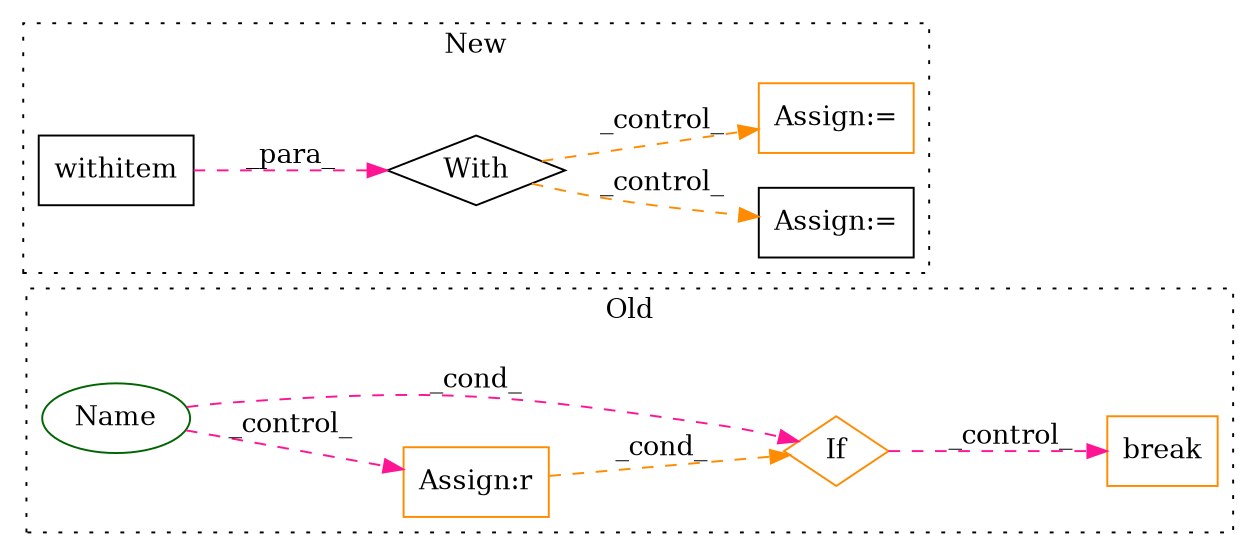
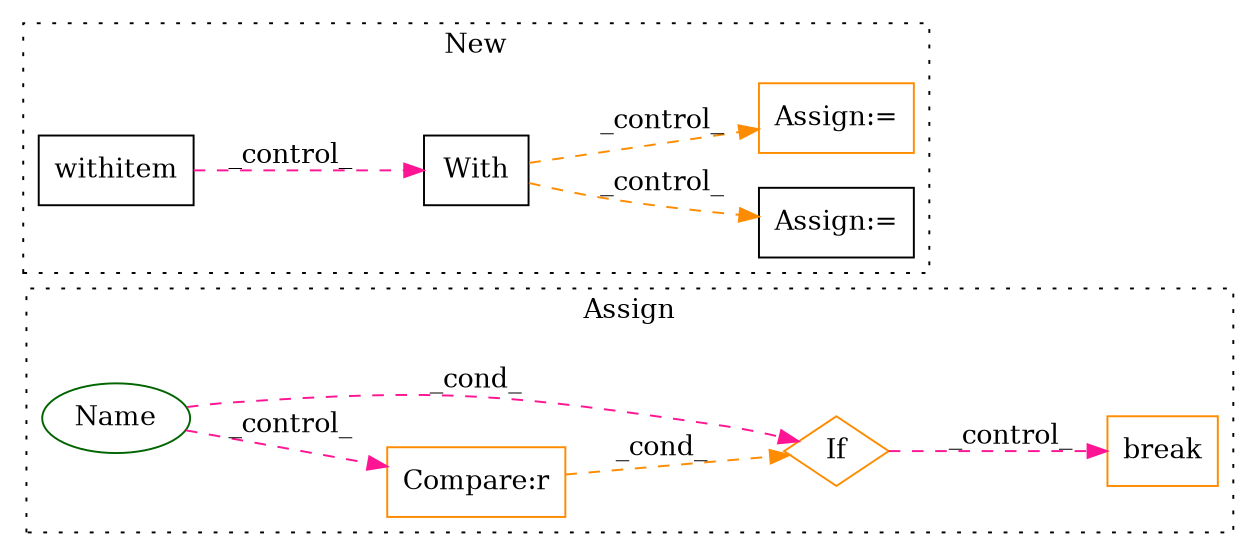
edge "withitem" -> "With": label "_para_" -> "_control_"
node "With": shape diamond -> box
cluster "Old": label "Old" -> "Assign"
node "Assign:r": label "Assign:r" -> "Compare:r"
